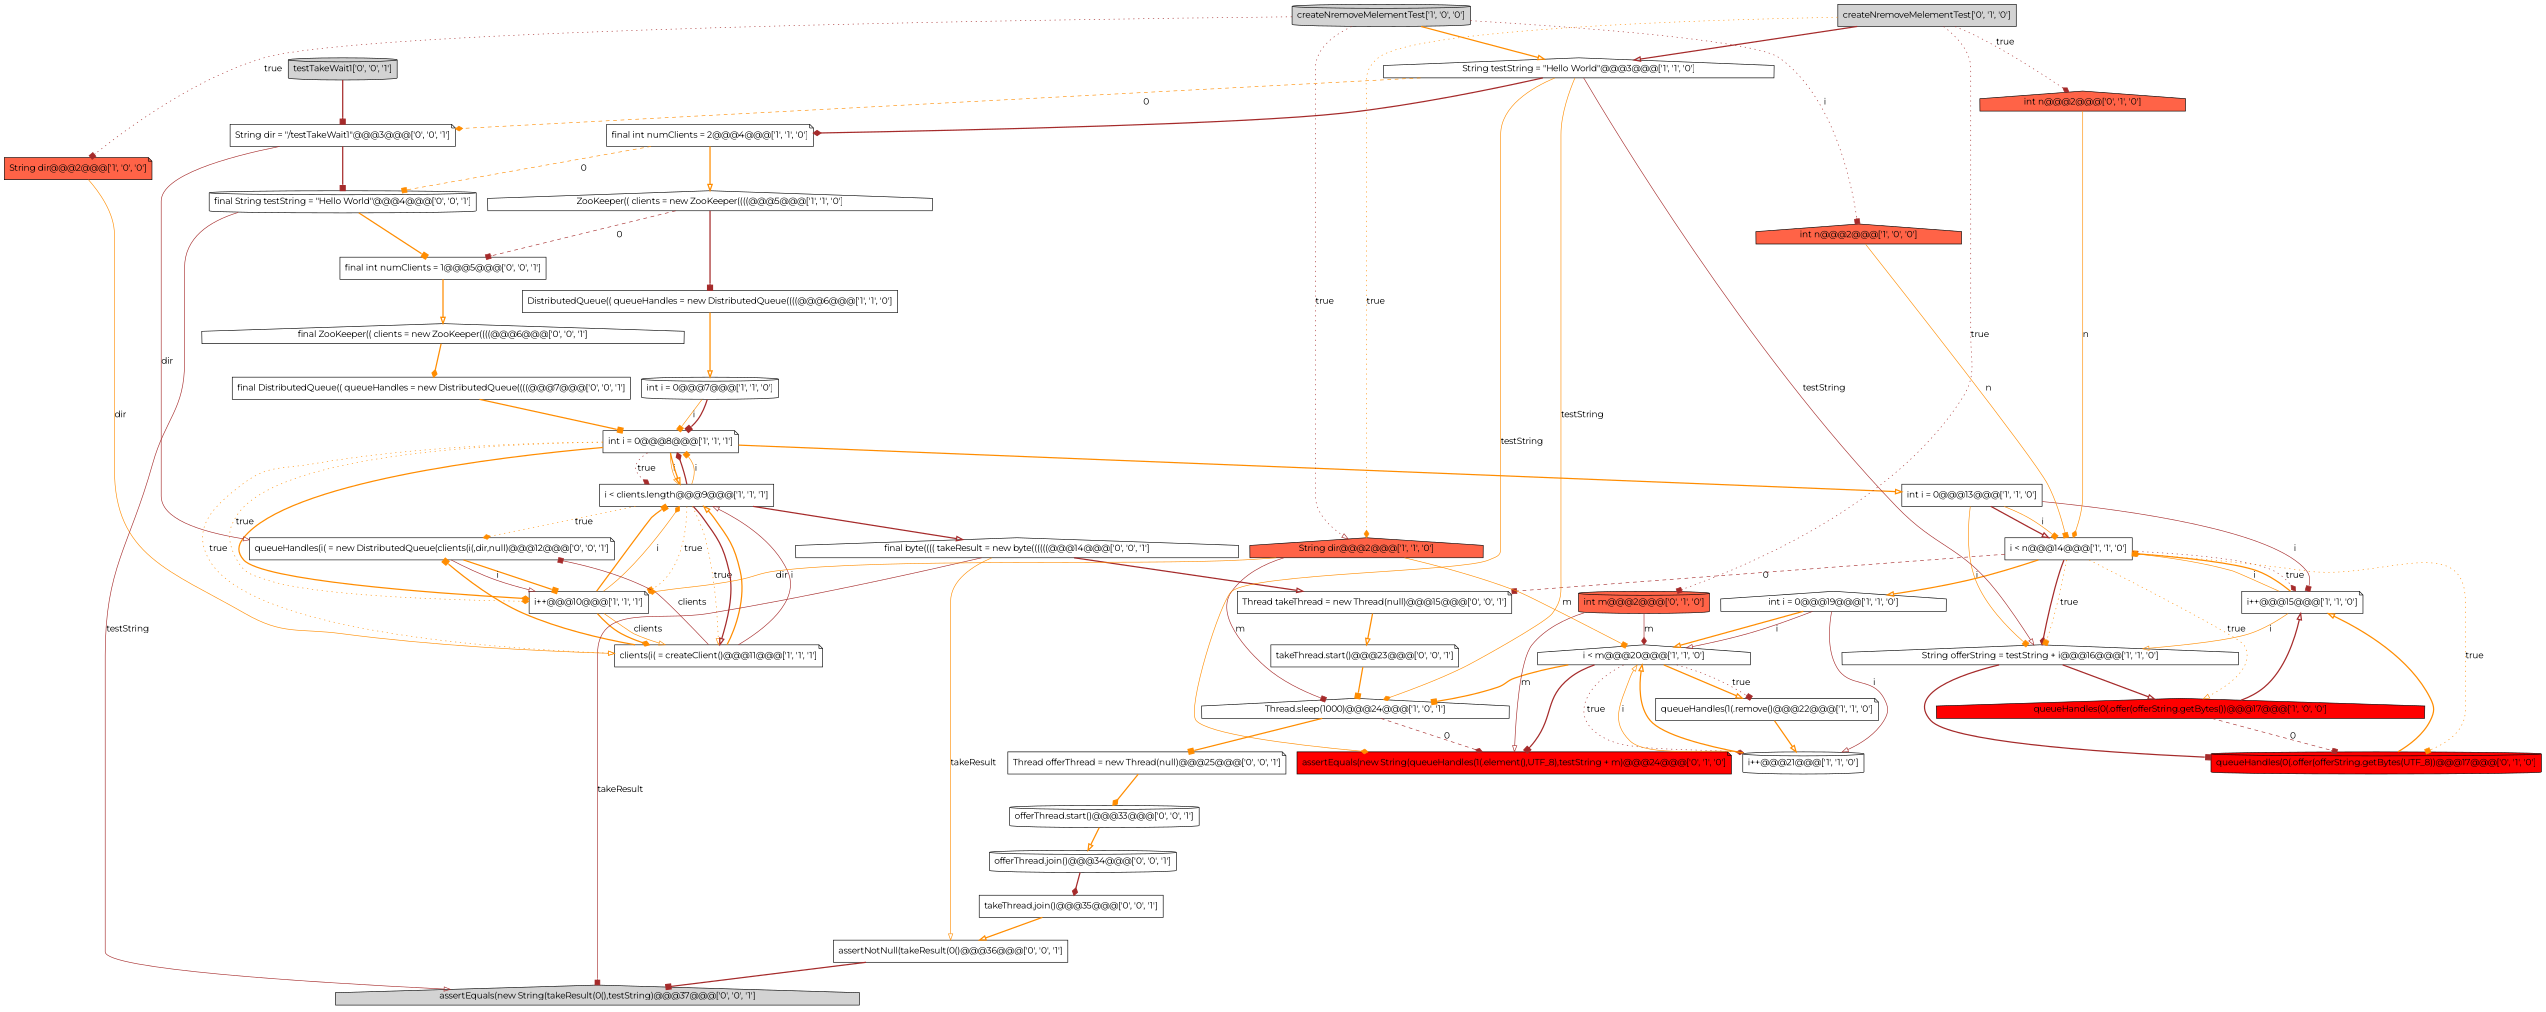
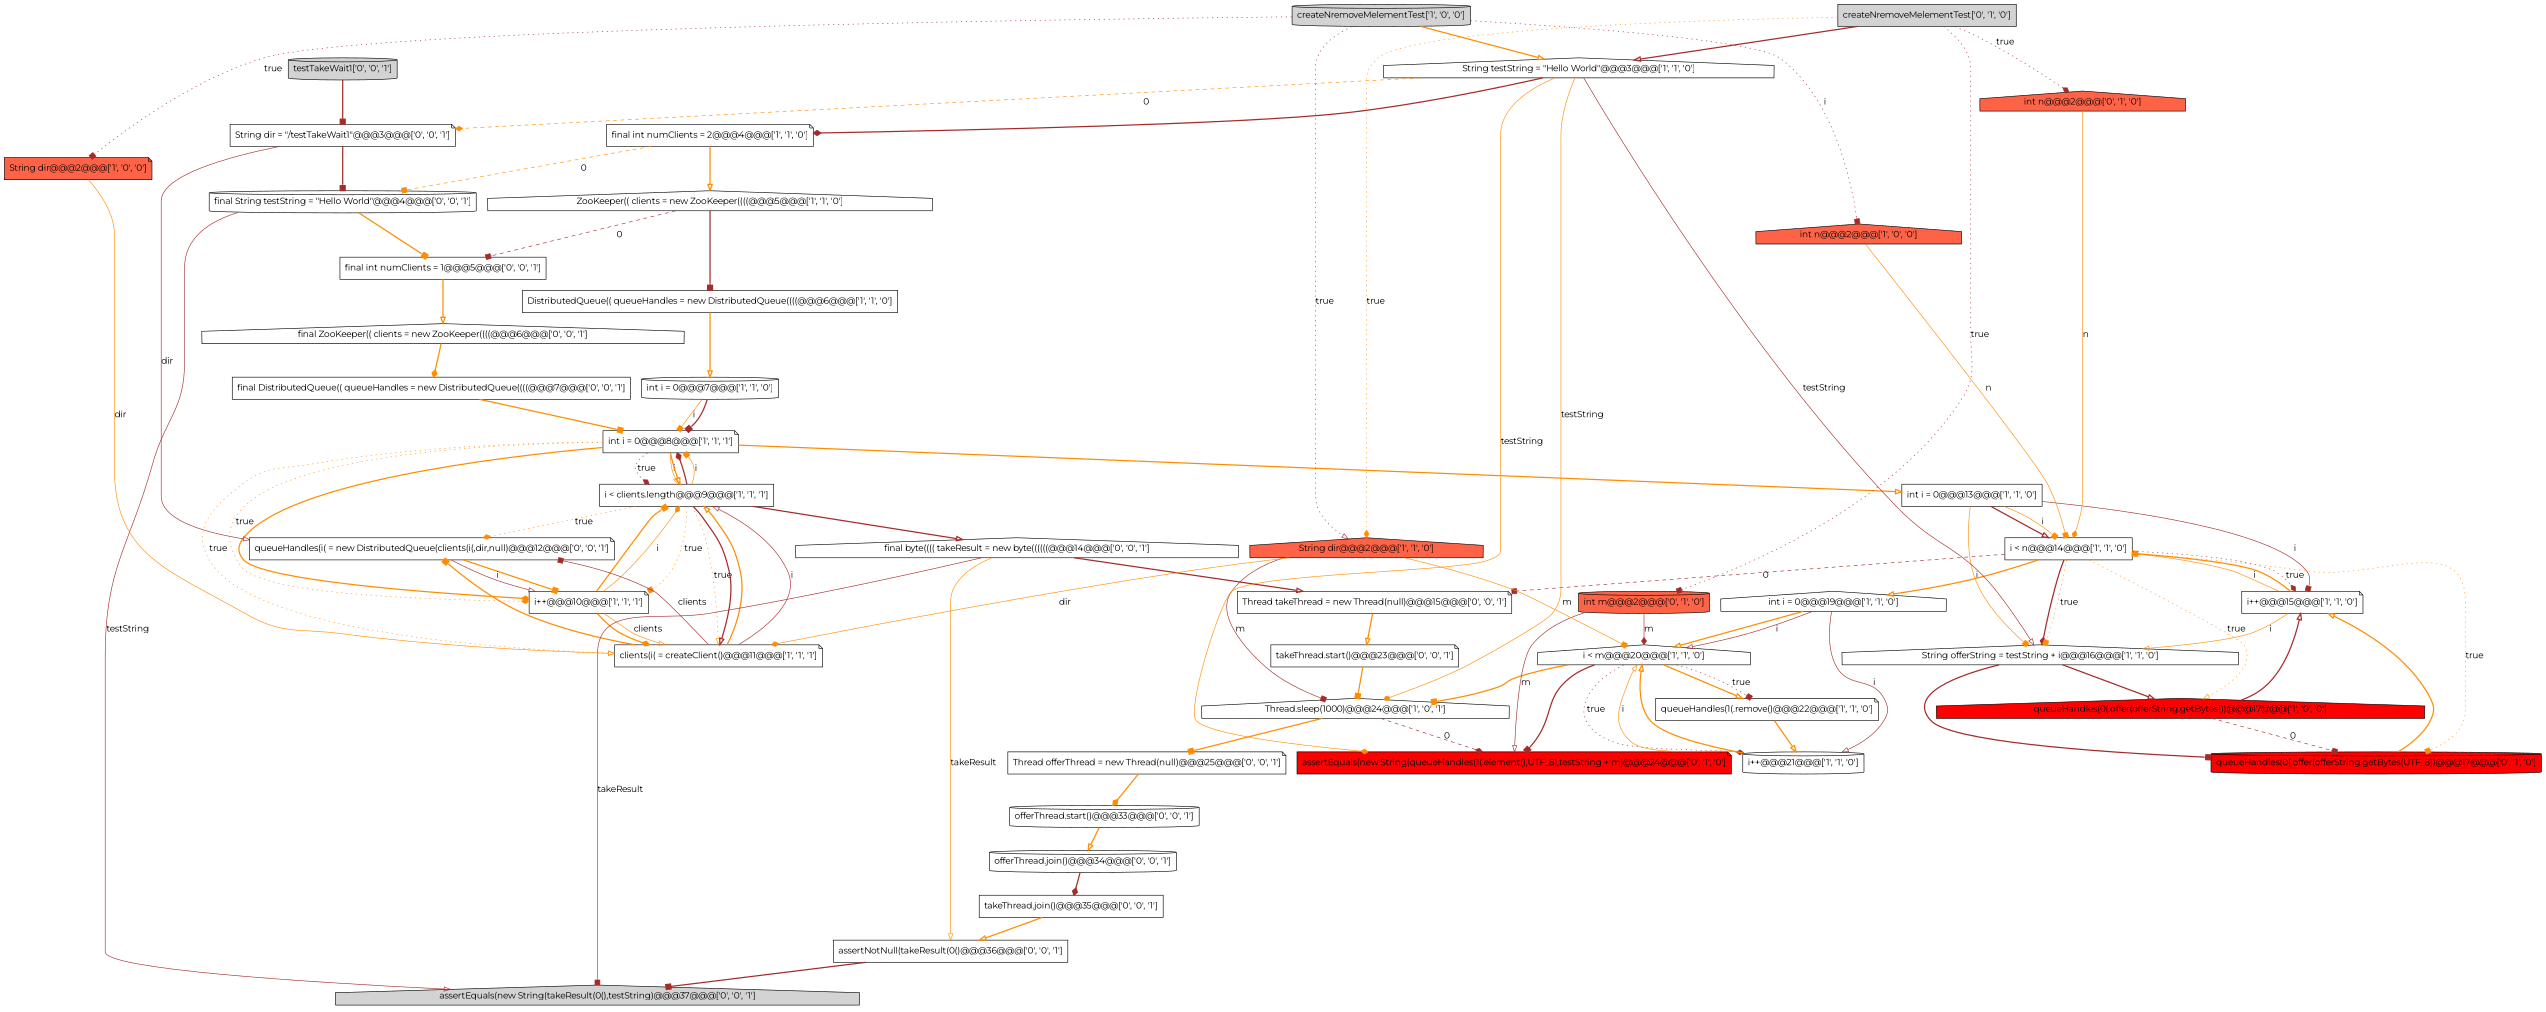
edge "String dir@@@2@@@['1', '1', '0']" -> "i++@@@10@@@['1', '1', '1']": now "String dir@@@2@@@['1', '1', '0']" -> "clients(i( = createClient()@@@11@@@['1', '1', '1']"
